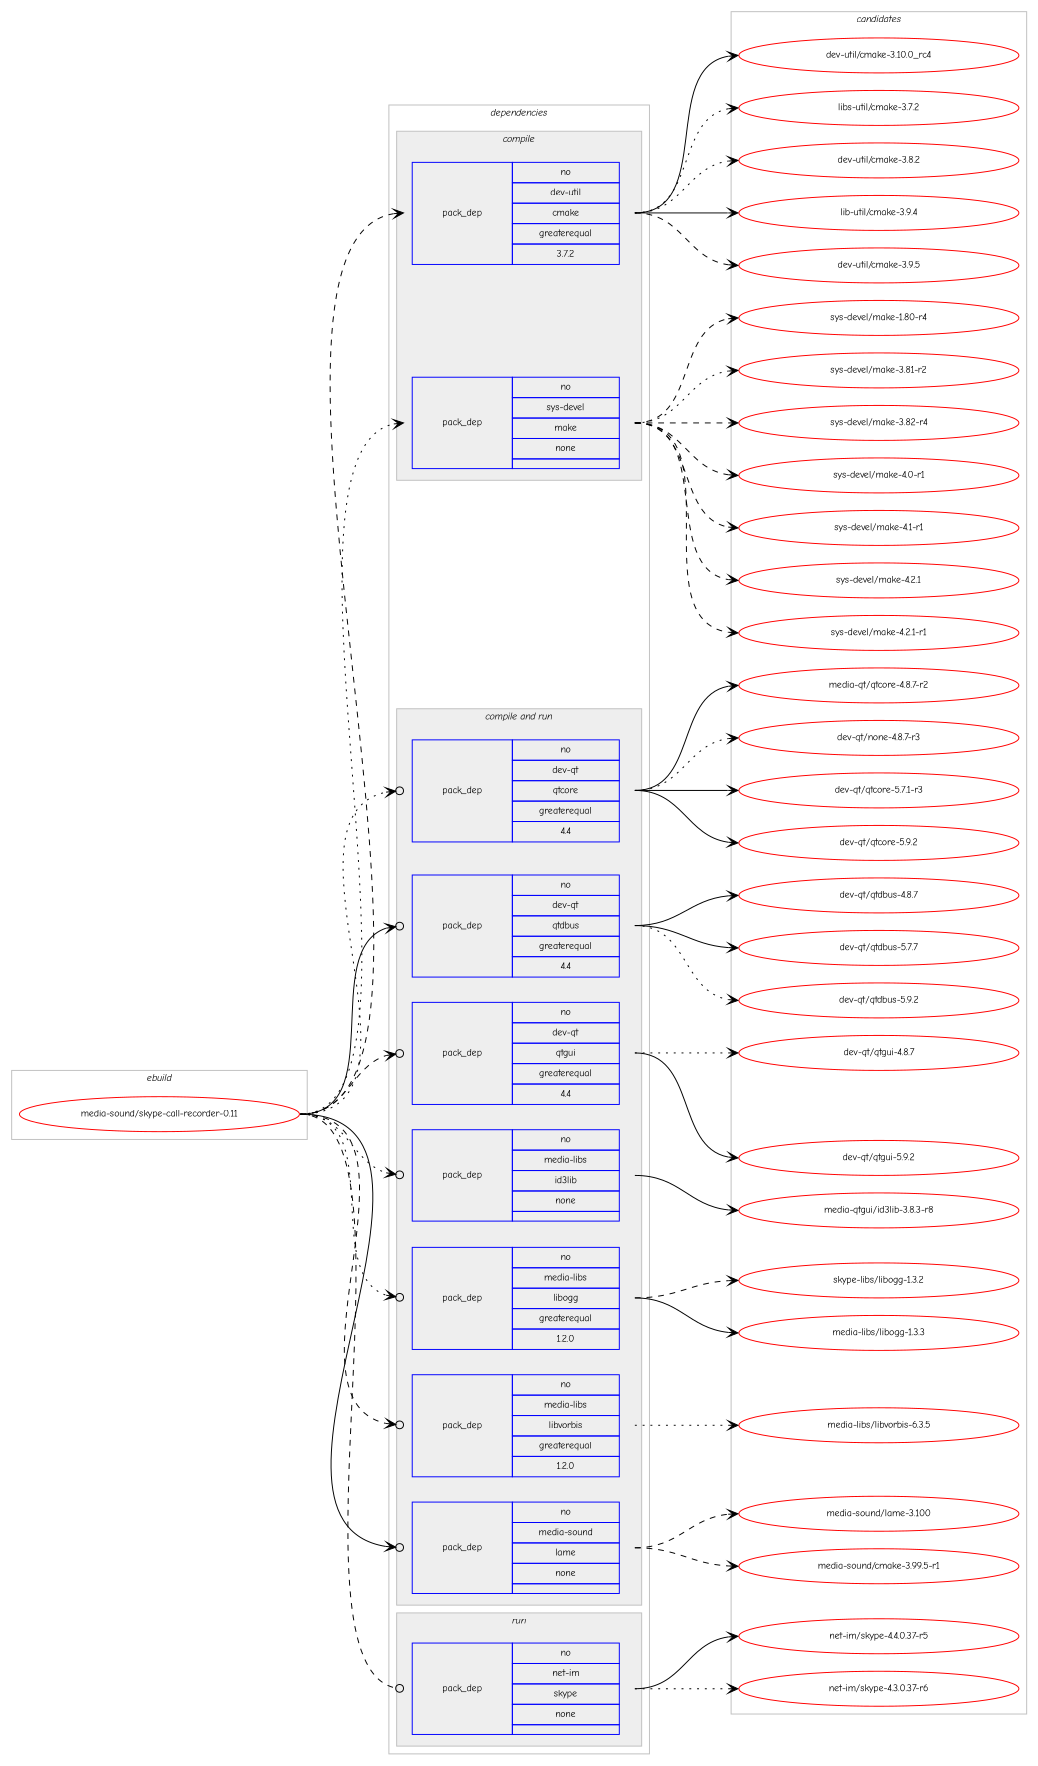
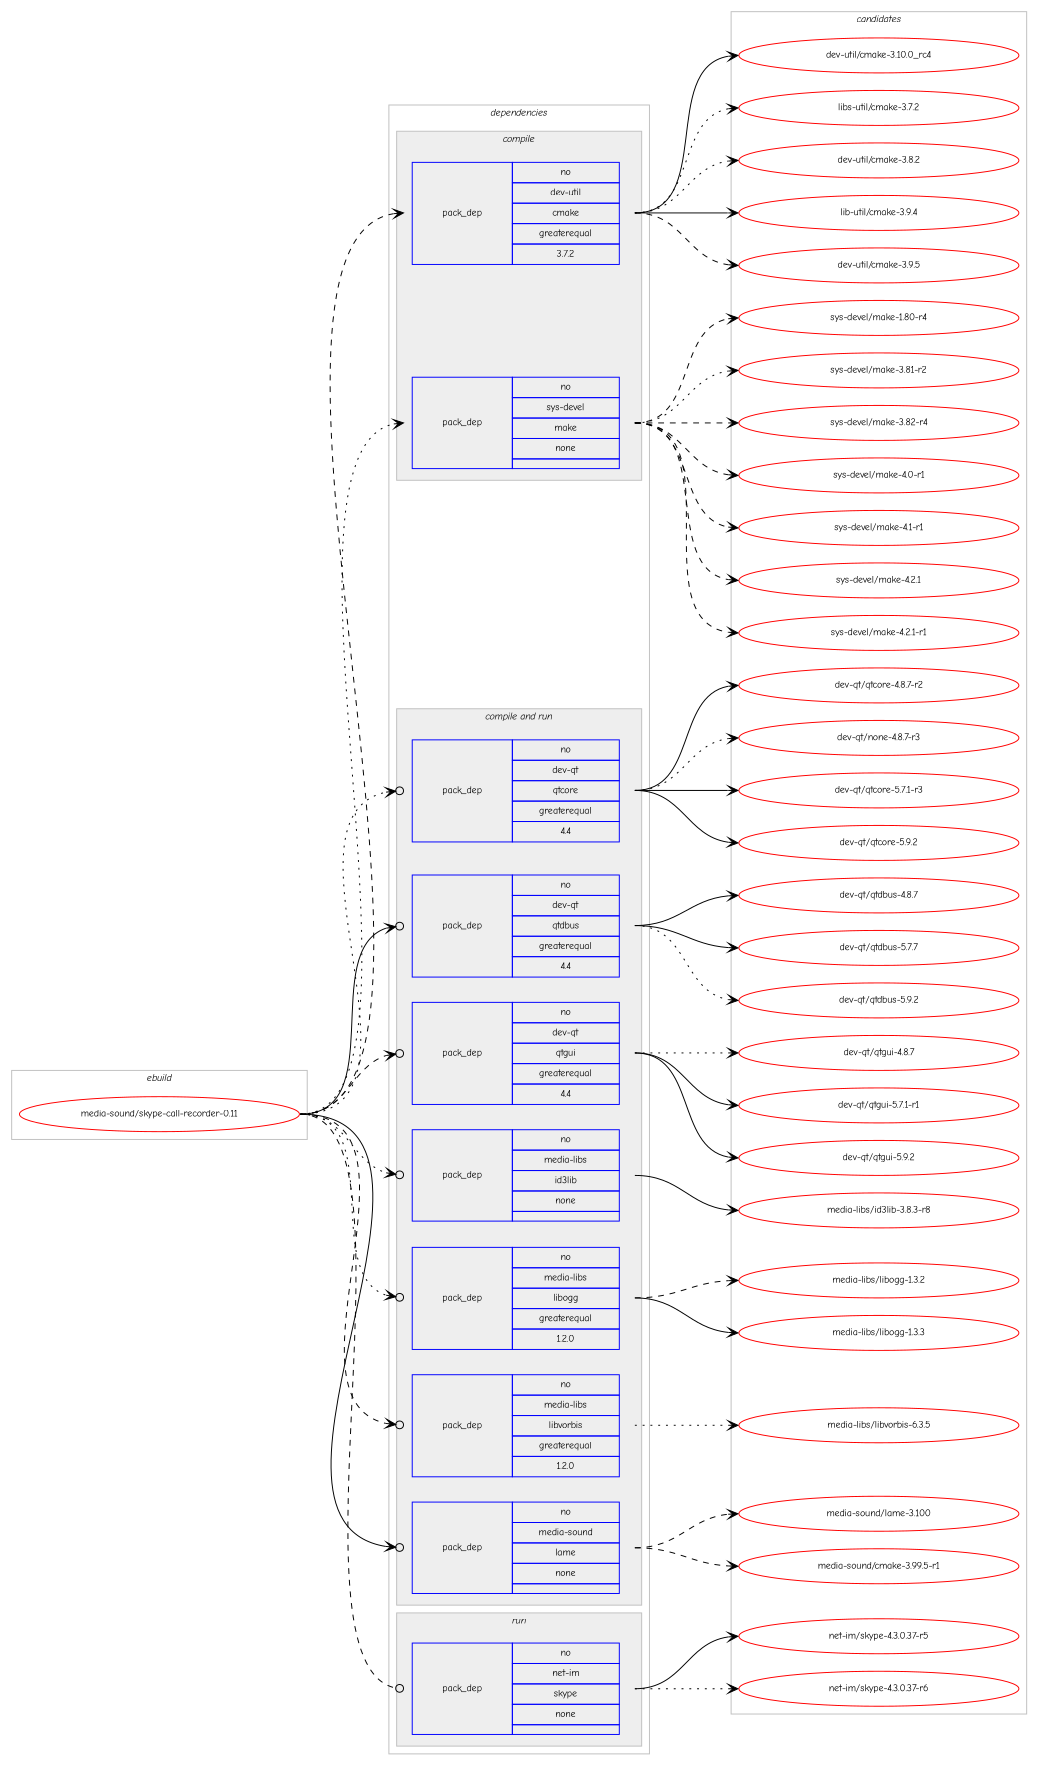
node "media-qt/qtcore-4.8.7-r2": label "media-qt/qtcore-4.8.7-r2" -> "dev-qt/qtcore-4.8.7-r2"
node "dev-qt/qtgui-5.7.1-r1": added
node "media-qtgui/id3lib-3.8.3-r8": label "media-qtgui/id3lib-3.8.3-r8" -> "media-libs/id3lib-3.8.3-r8"
node "skype-libs/libogg-1.3.2": label "skype-libs/libogg-1.3.2" -> "media-libs/libogg-1.3.2"
node "net-im/skype-4.4.0.37-r5": label "net-im/skype-4.4.0.37-r5" -> "net-im/skype-4.3.0.37-r5"
